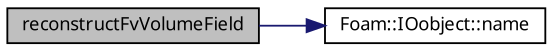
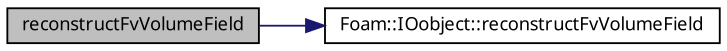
node "Foam::IOobject::name": label "Foam::IOobject::name" -> "Foam::IOobject::reconstructFvVolumeField"
